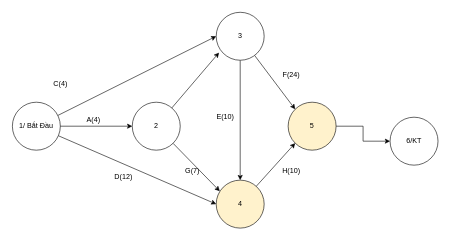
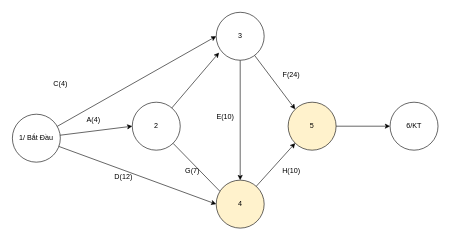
node "1/ Bắt Đầu": moved (36, 126) -> (36, 138)
node "6/KT": moved (414, 141) -> (414, 126)
edge "2" -> "4": arrowhead classic -> none
